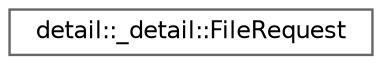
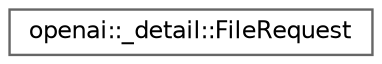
node "detail::_detail::FileRequest": label "detail::_detail::FileRequest" -> "openai::_detail::FileRequest"
